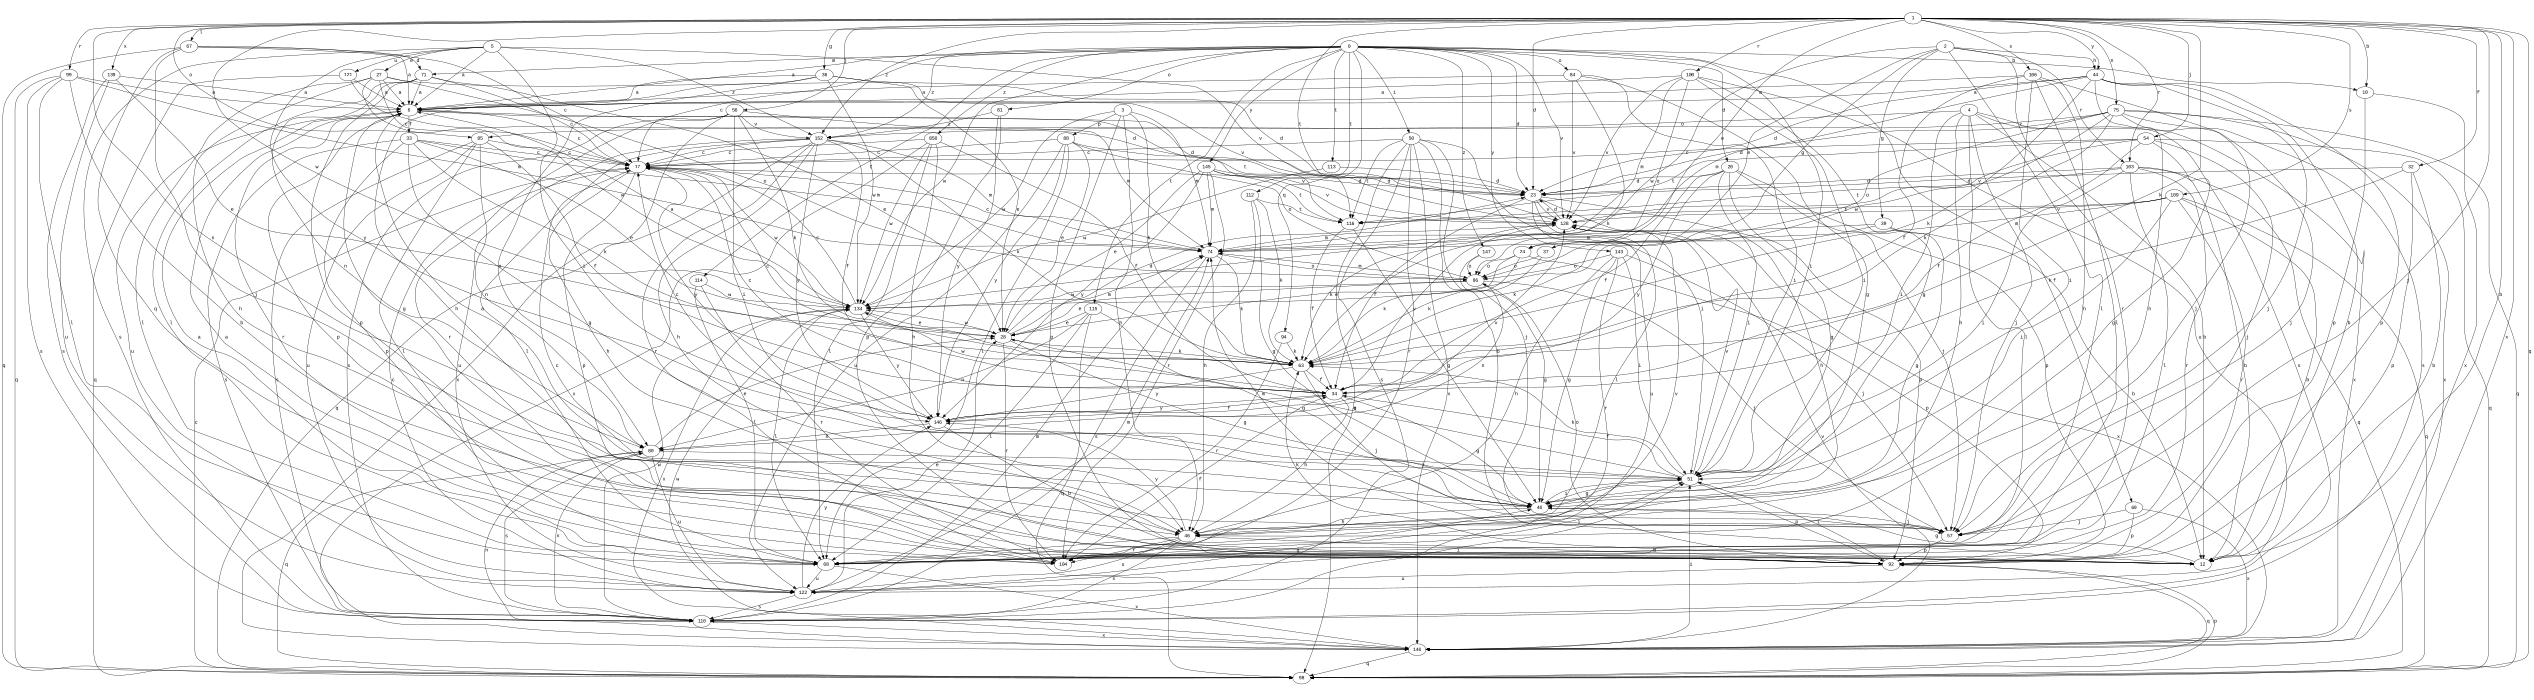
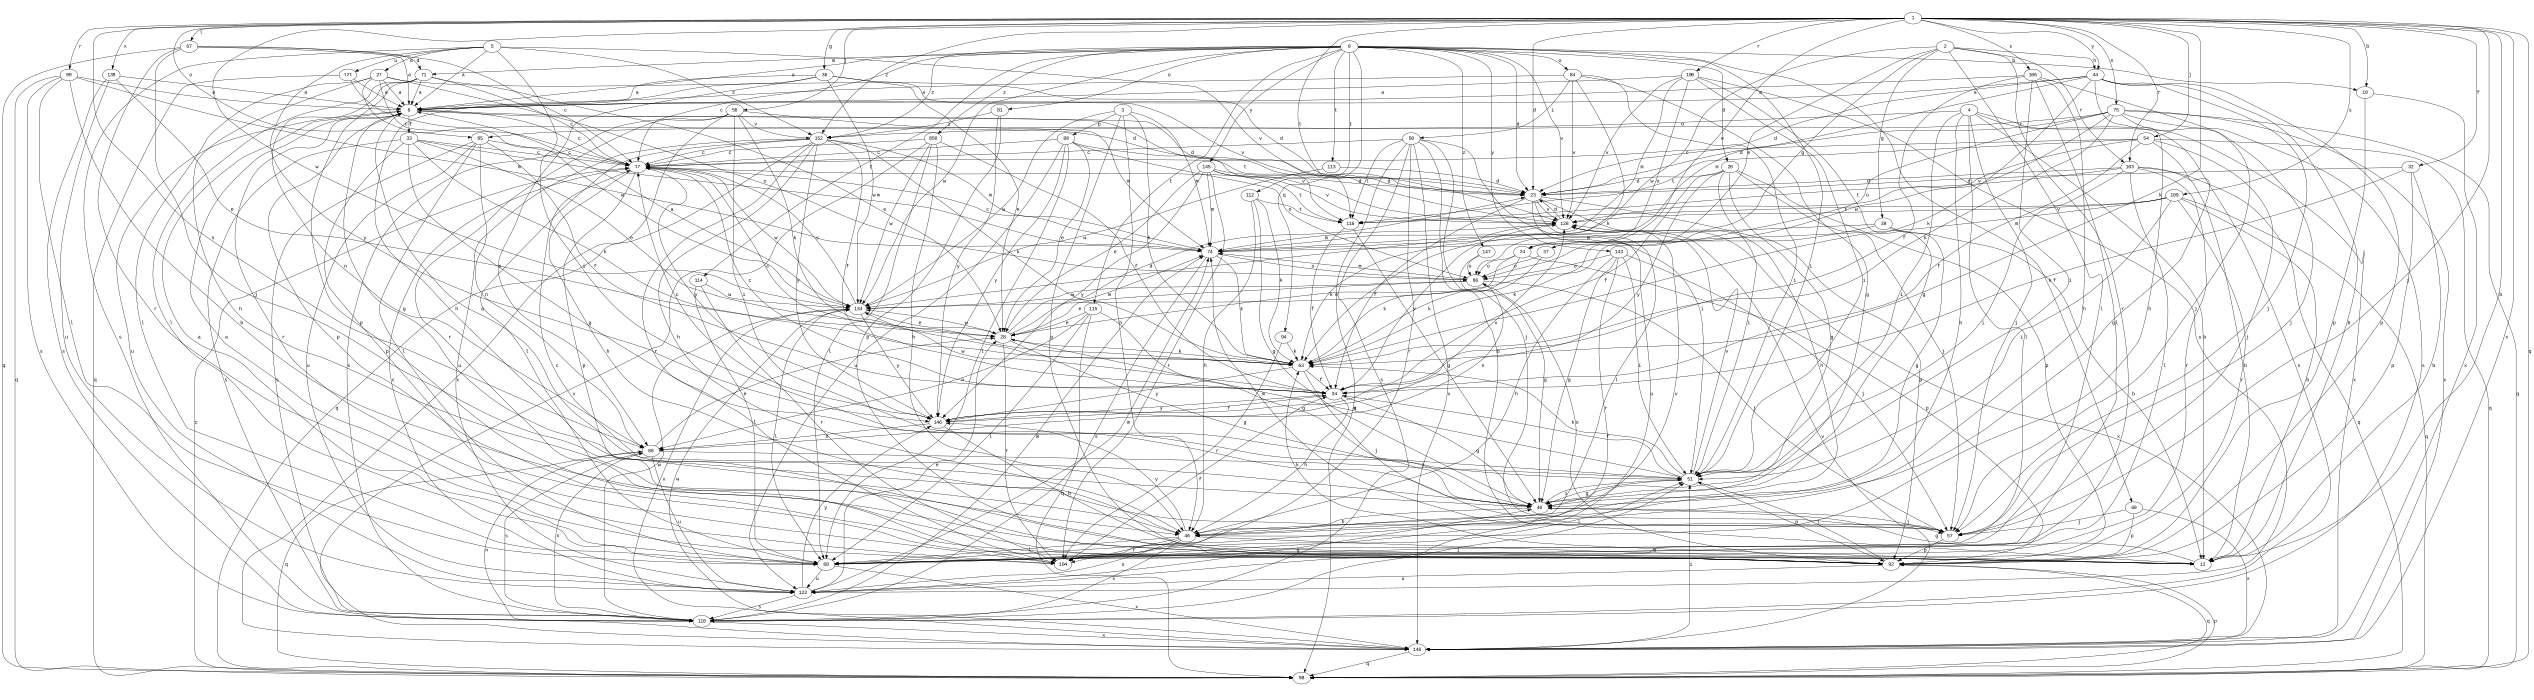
edge "0" -> "50": now "84" -> "50"
edge "67" -> "104": label "q" -> "r"
